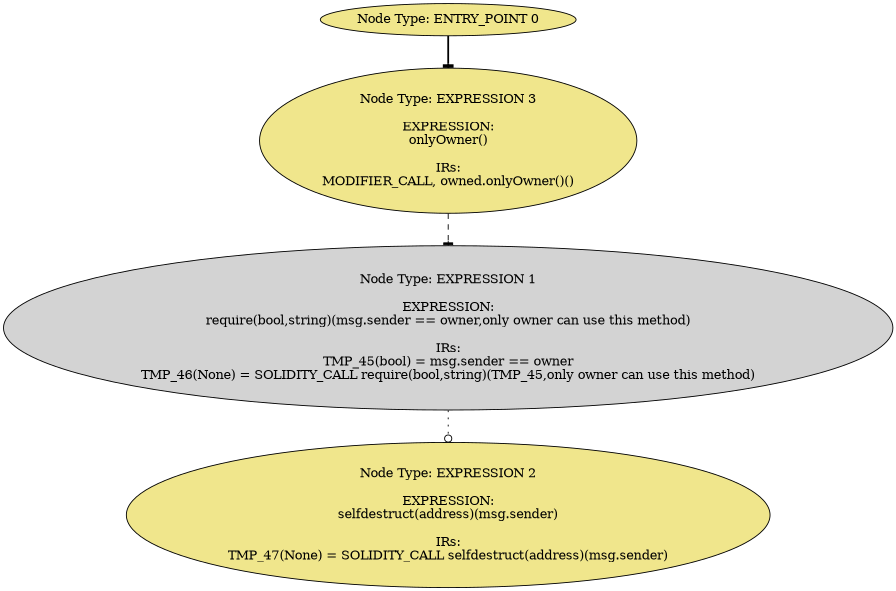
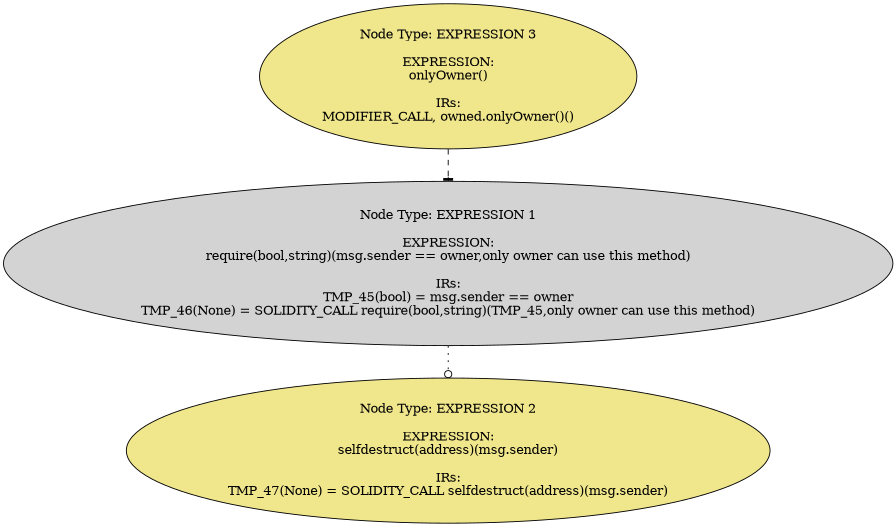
node "Node Type: ENTRY_POINT 0": removed
